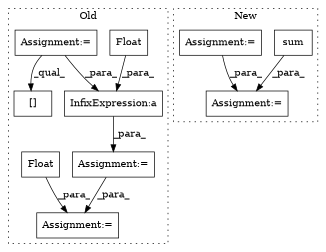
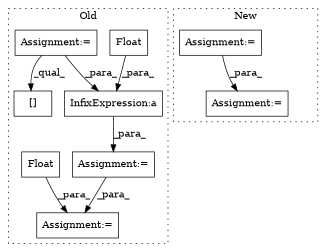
node "sum": removed
